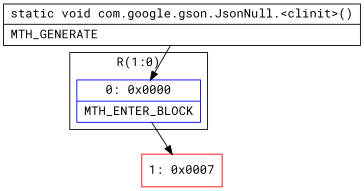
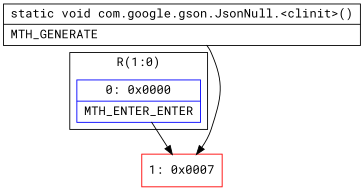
edge "static void com.google.gson.JsonNull.<clinit>()" -> "0: 0x0000": now "static void com.google.gson.JsonNull.<clinit>()" -> "1: 0x0007"
node "0: 0x0000": text "MTH_ENTER_BLOCK" -> "MTH_ENTER_ENTER"
